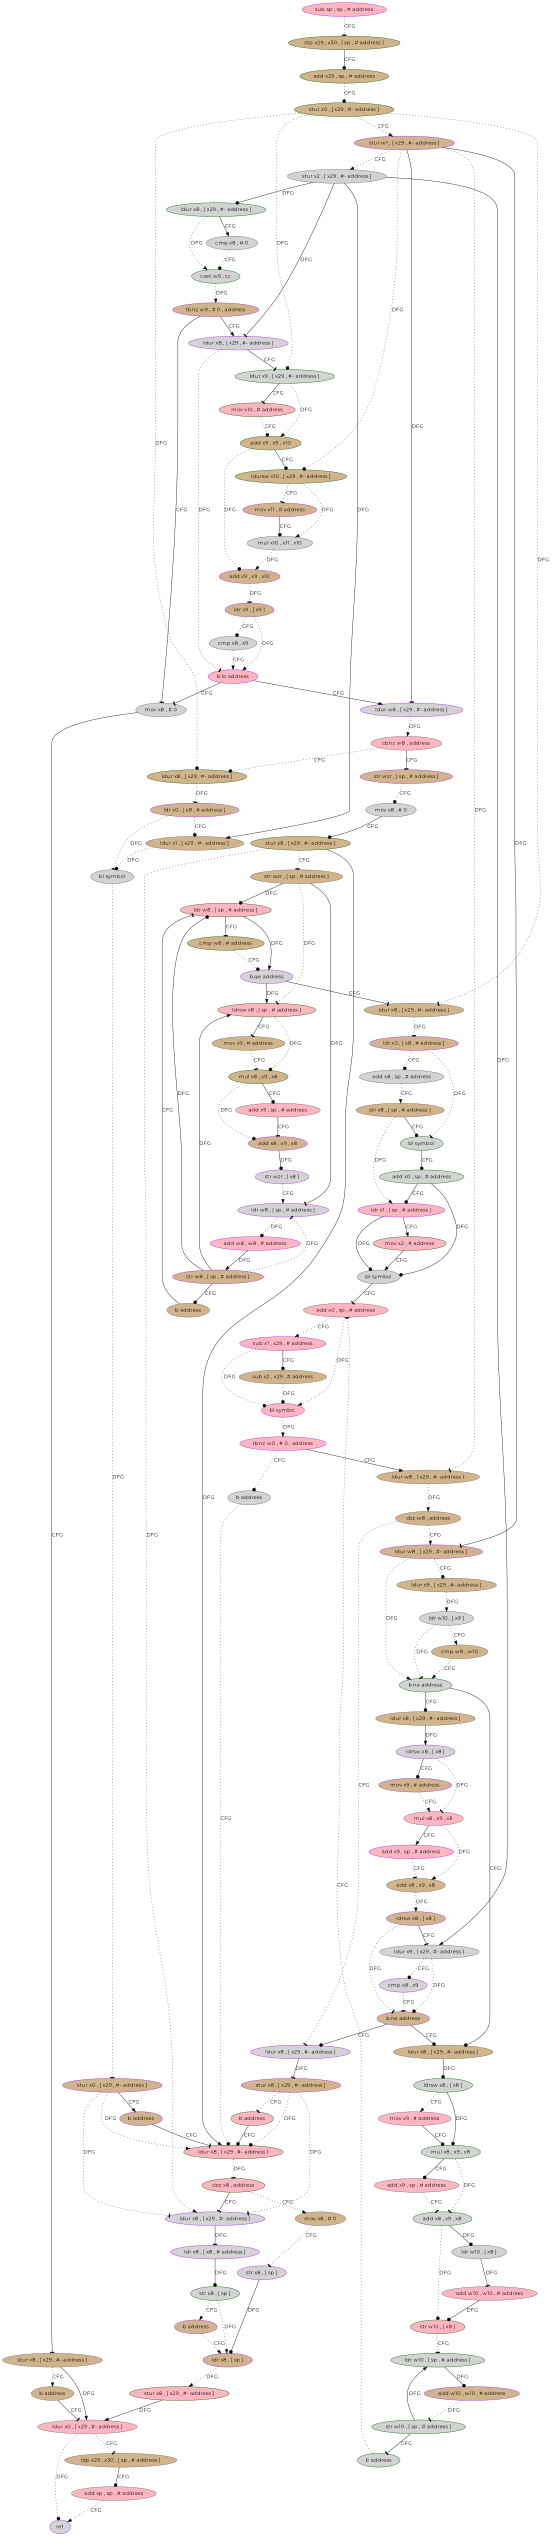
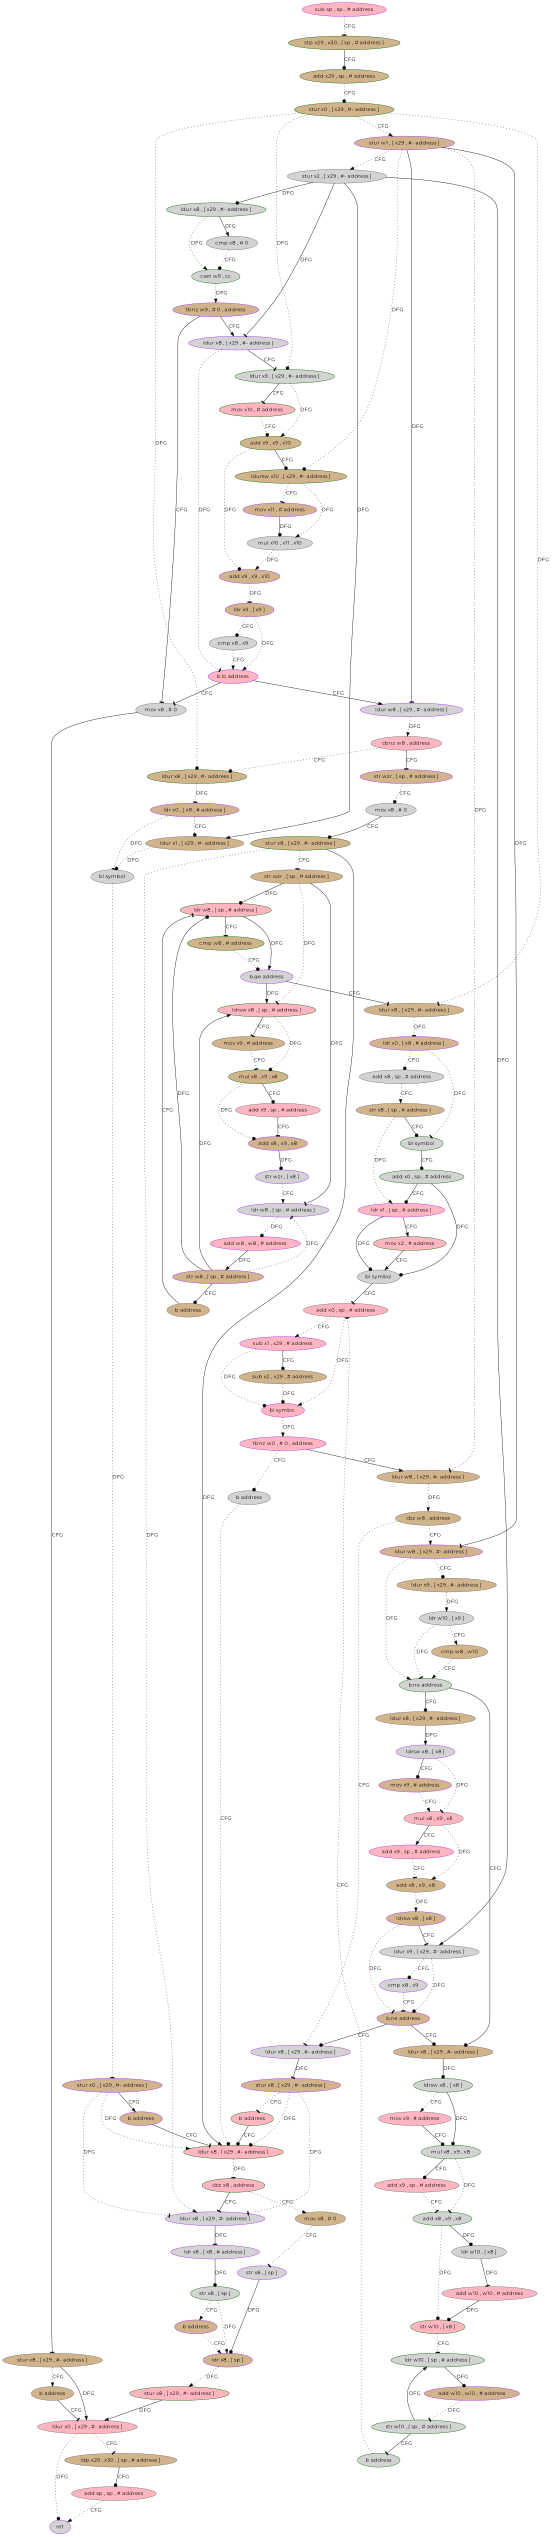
edge "mov x11 , # address" -> "mul x10 , x11 , x10": label "CFG" -> "DFG"
